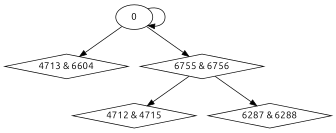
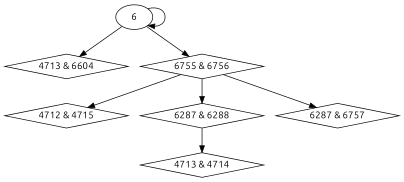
node "0": label "0" -> "6"
node "6287 & 6757": added
node "4713 & 4714": added
